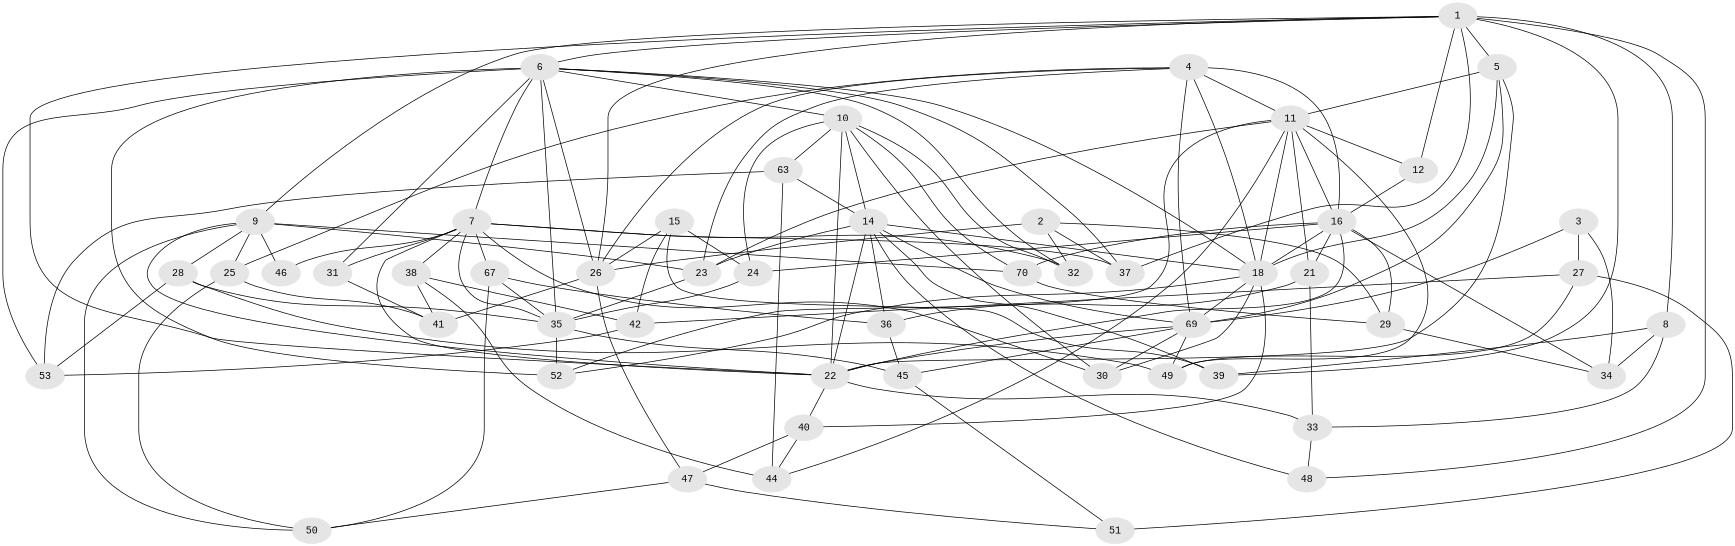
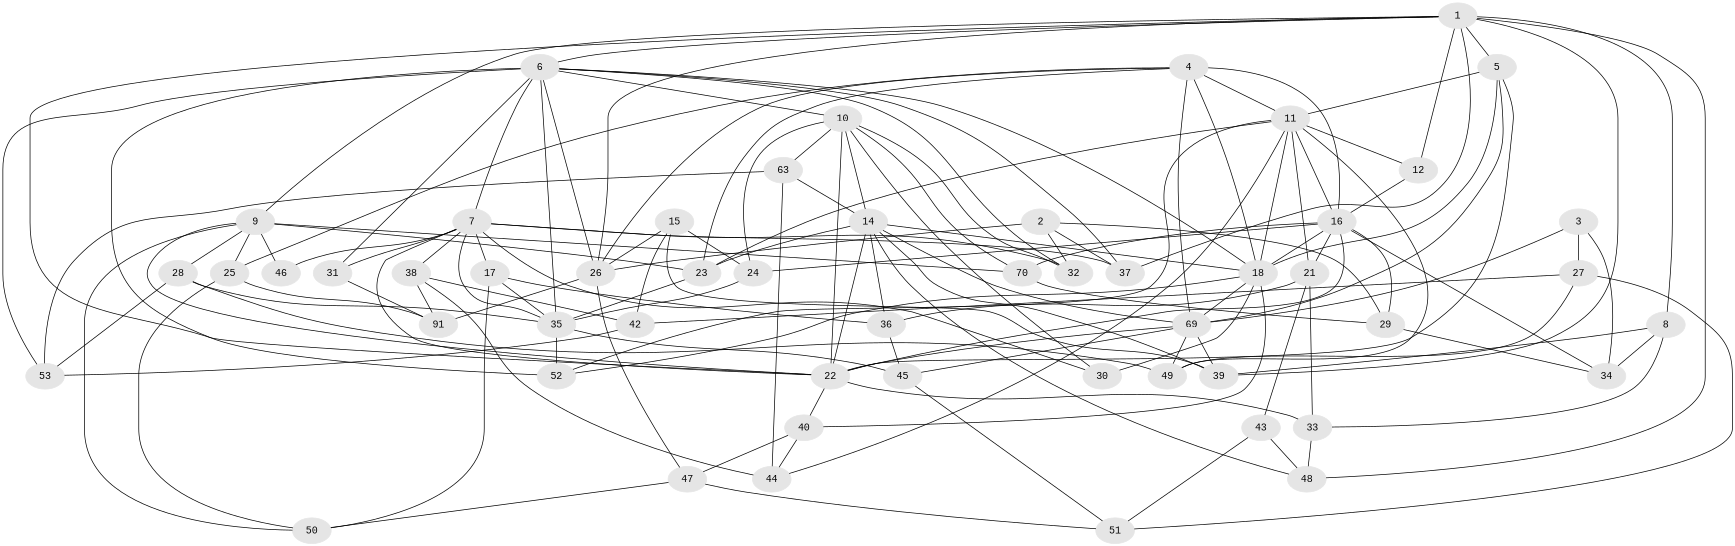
node "67": label "67" -> "17"
node "41": label "41" -> "91"
edge "69" -- "30": now "69" -- "39"
node "43": added
